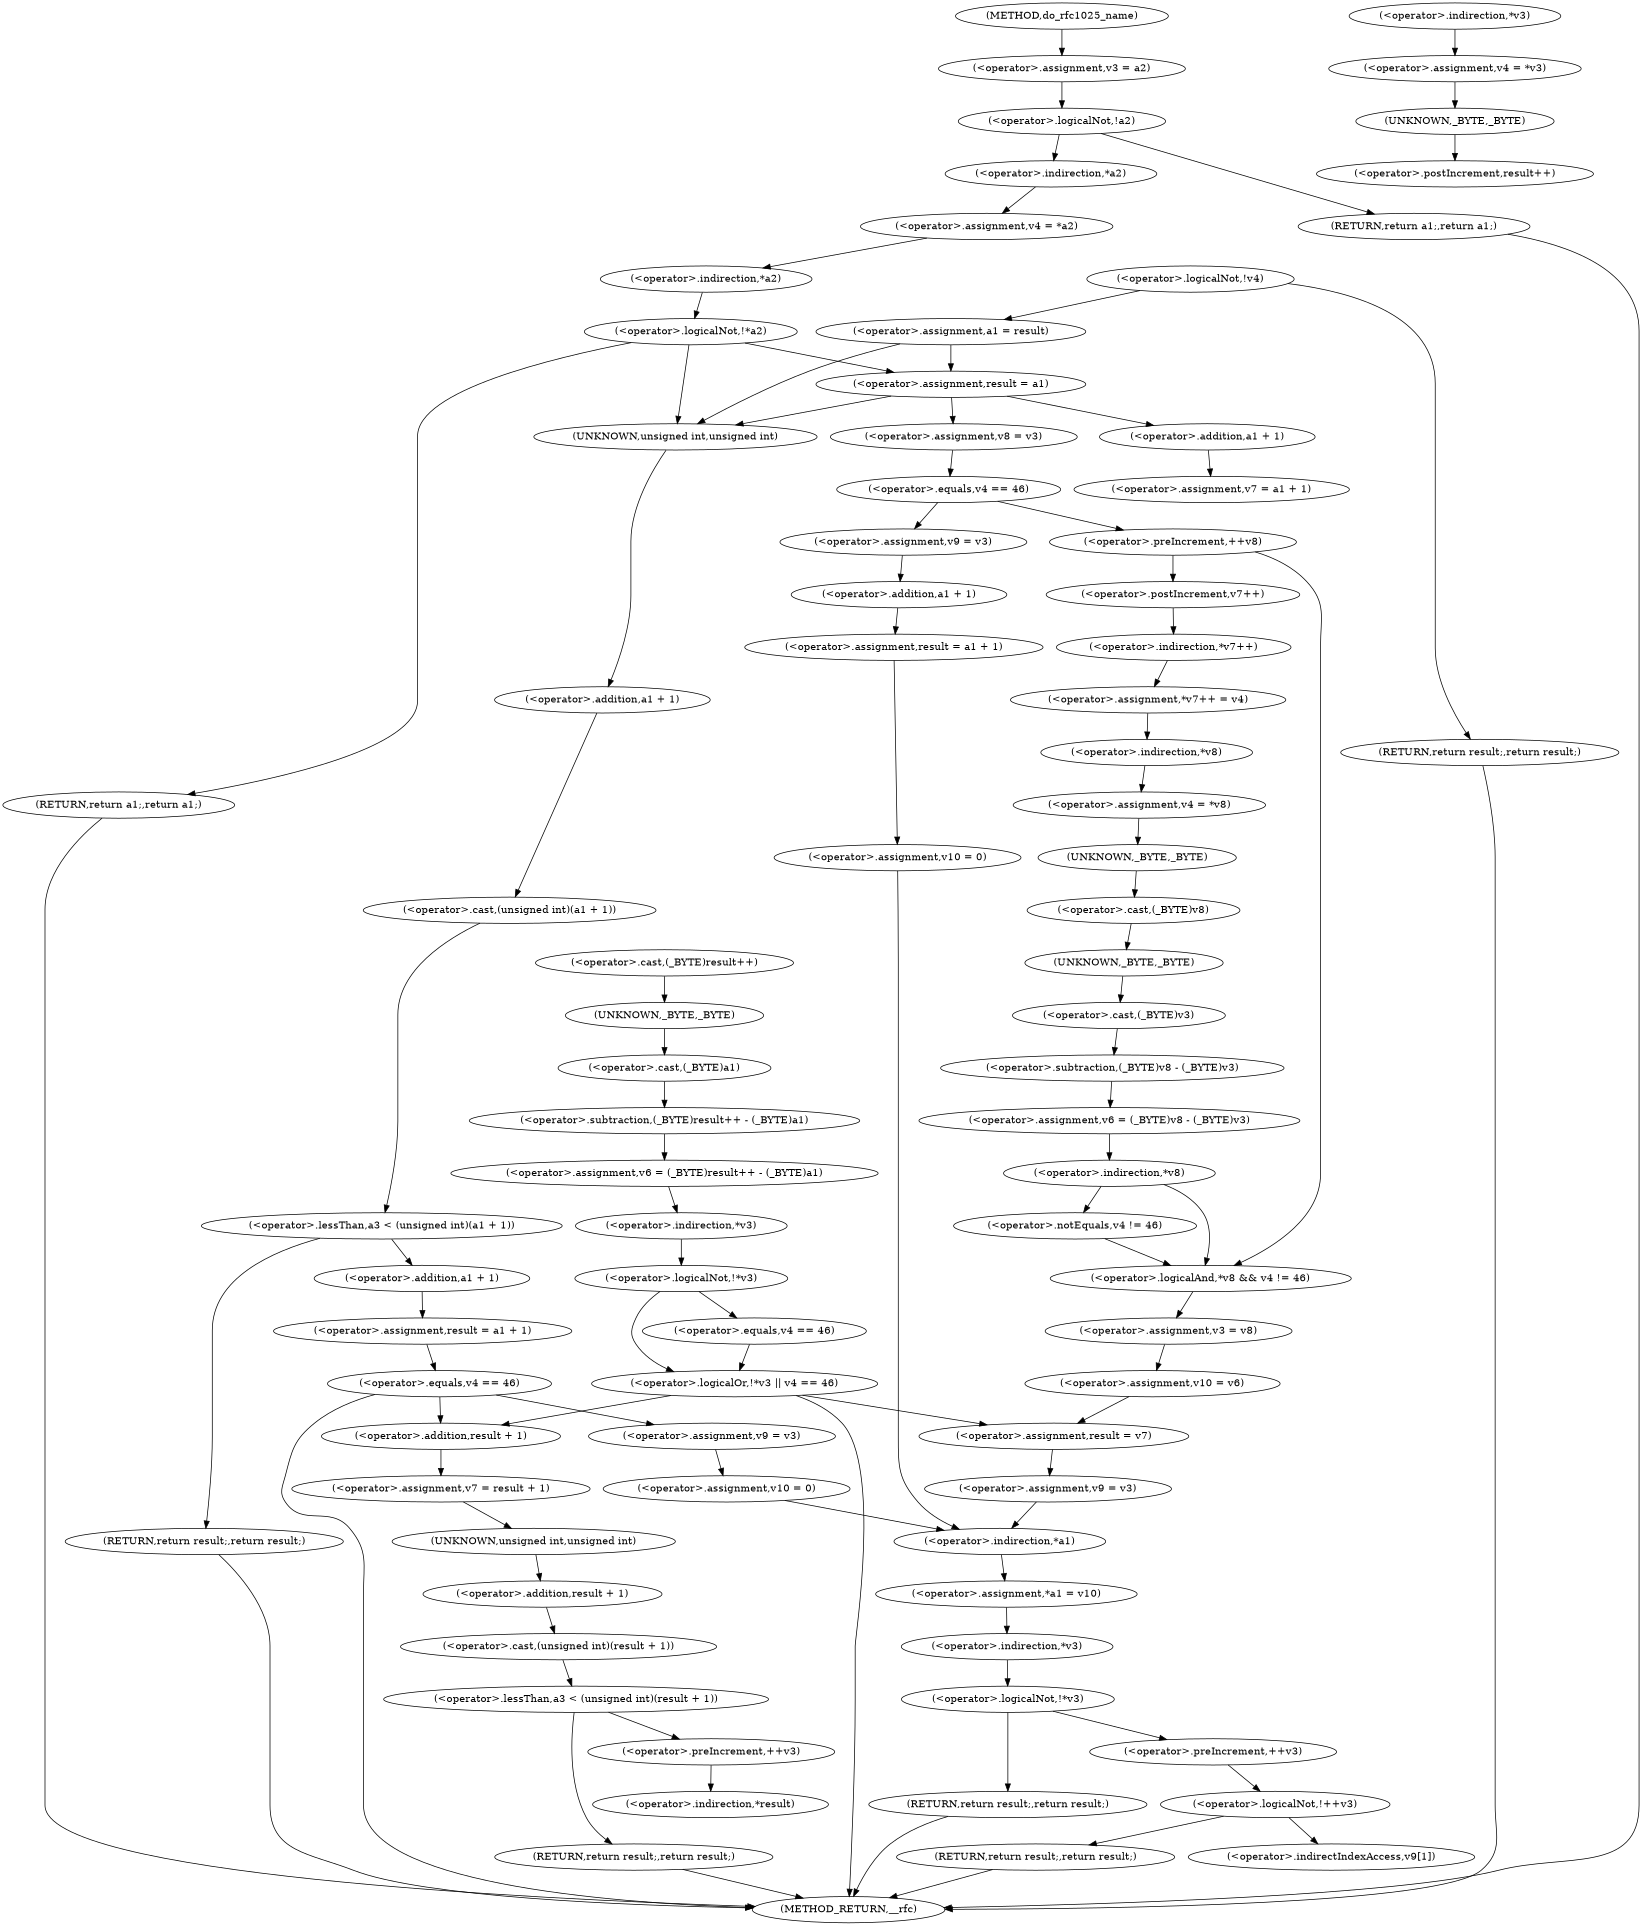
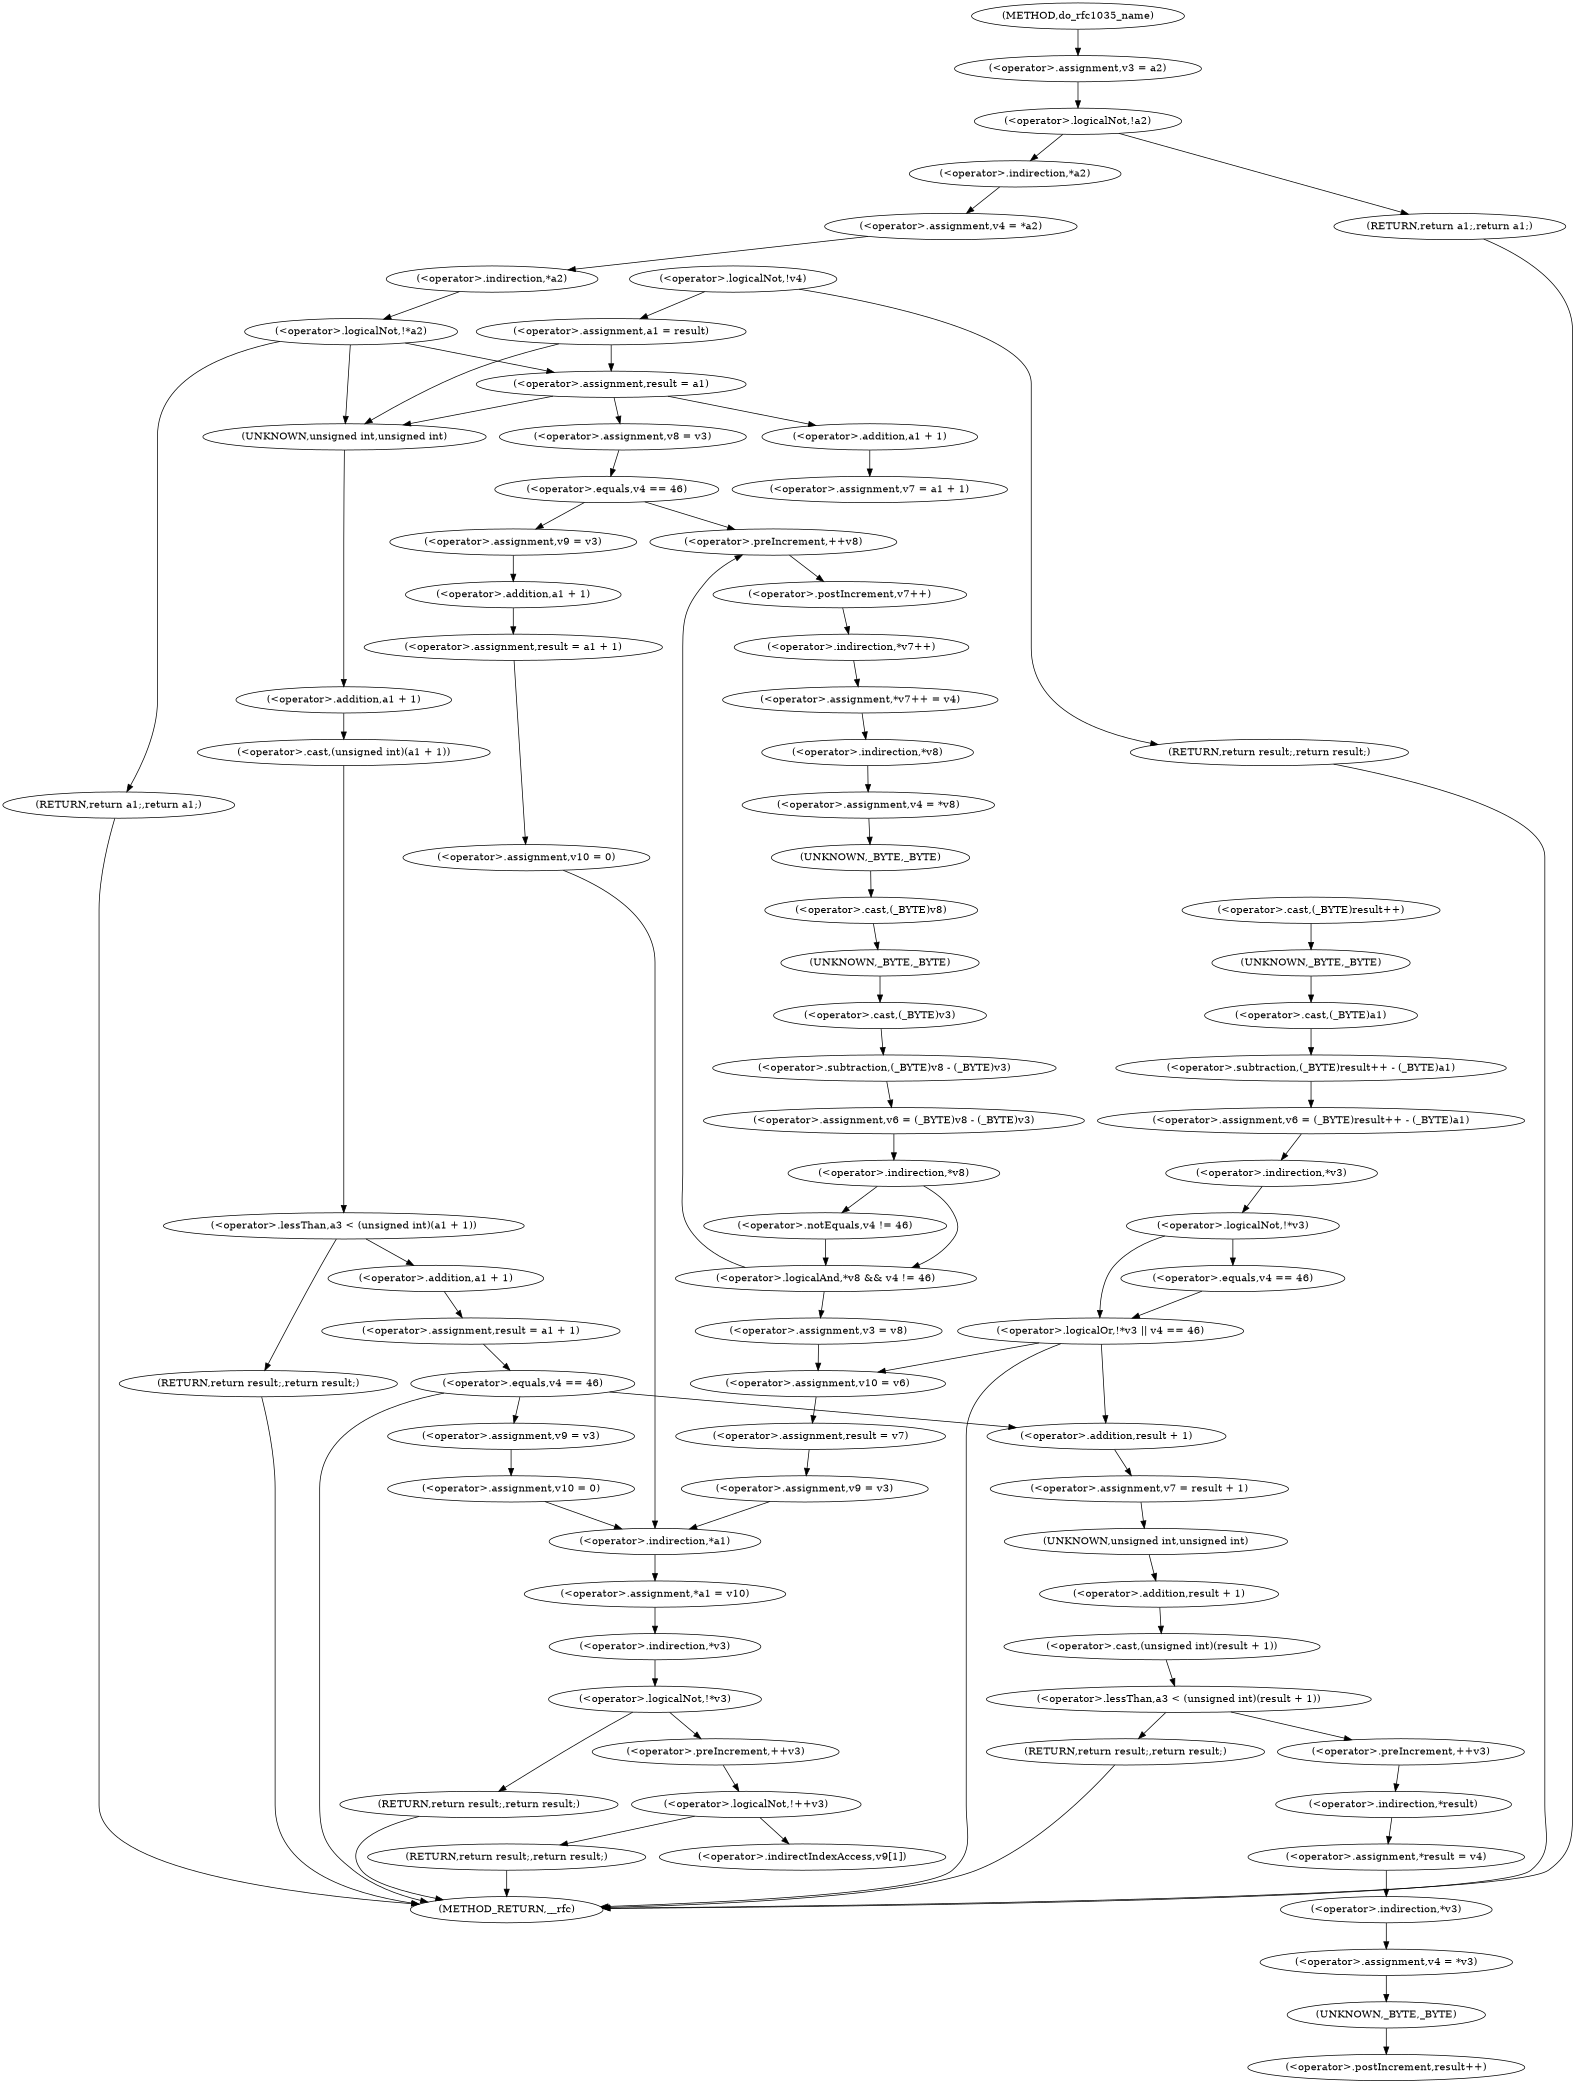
node "(METHOD,do_rfc1025_name)": label "(METHOD,do_rfc1025_name)" -> "(METHOD,do_rfc1035_name)"
edge "(<operator>.preIncrement,++v8)" -> "(<operator>.logicalAnd,*v8 && v4 != 46)": reversed
edge "(<operator>.logicalOr,!*v3 || v4 == 46)" -> "(<operator>.assignment,result = v7)": now "(<operator>.logicalOr,!*v3 || v4 == 46)" -> "(<operator>.assignment,v10 = v6)"
node "(<operator>.assignment,*result = v4)": added
